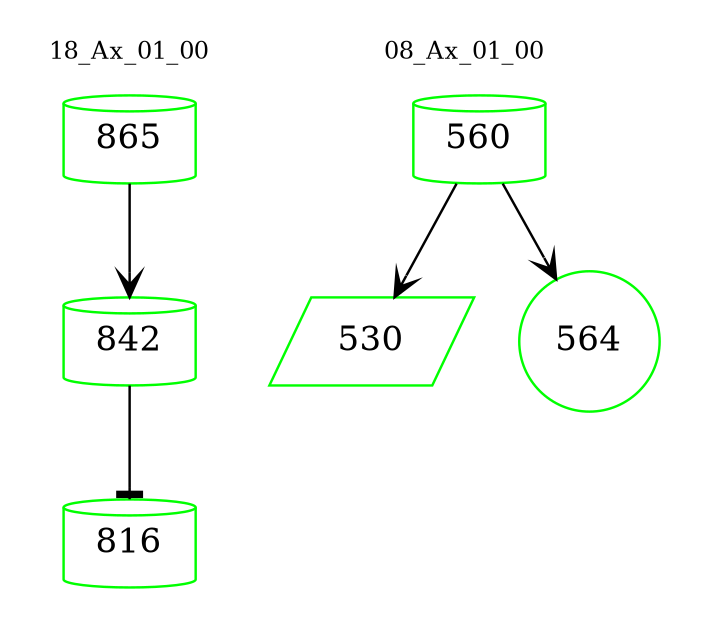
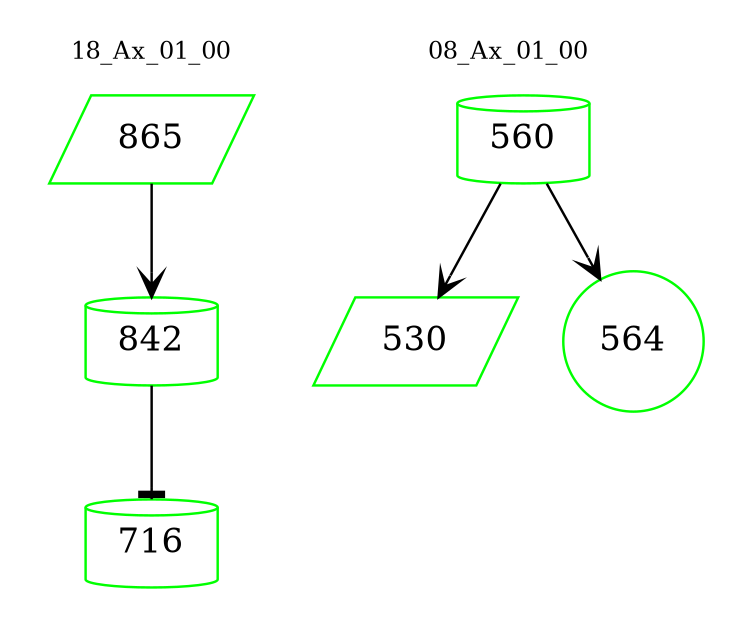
node "865": shape cylinder -> parallelogram
node "816": label "816" -> "716"
